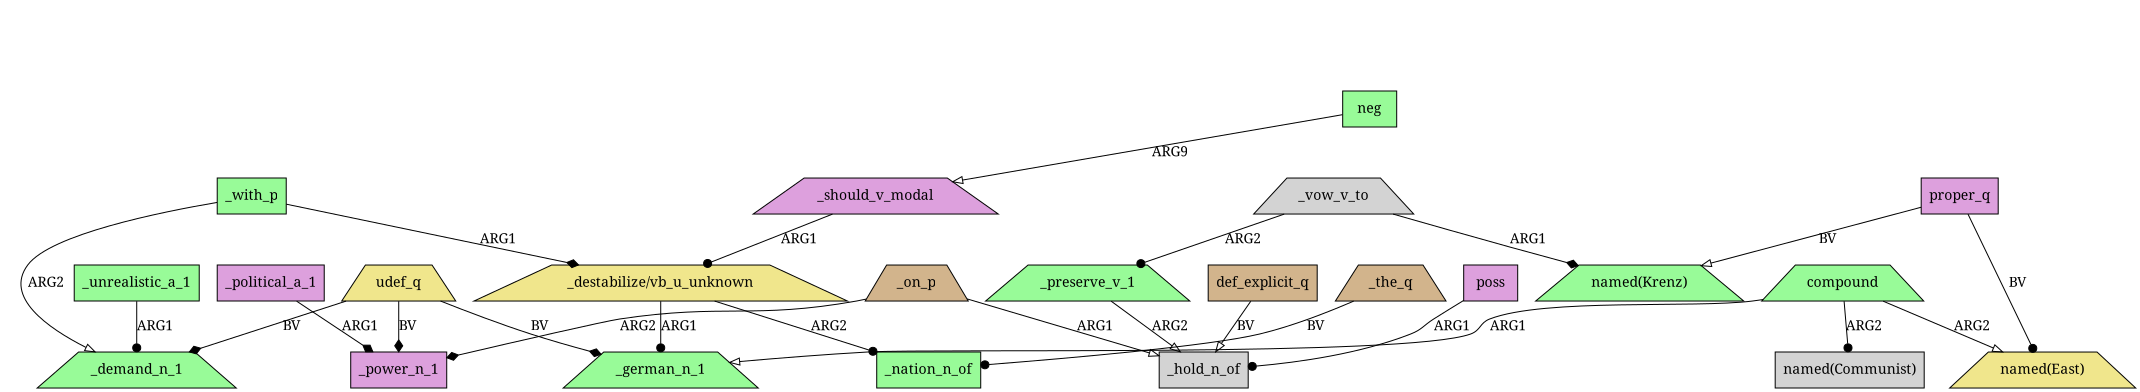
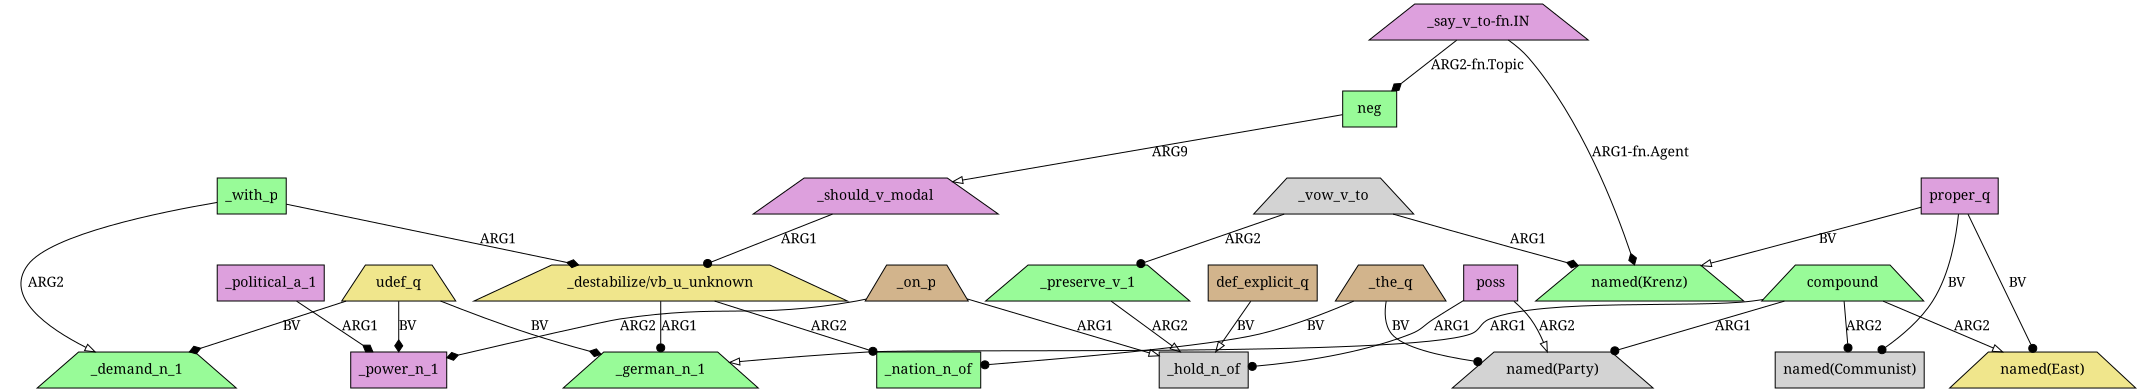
node "_say_v_to-fn.IN": added
node "_unrealistic_a_1": removed
edge "proper_q" -> "named(Communist)": added, label "BV"
node "named(Party)": added
